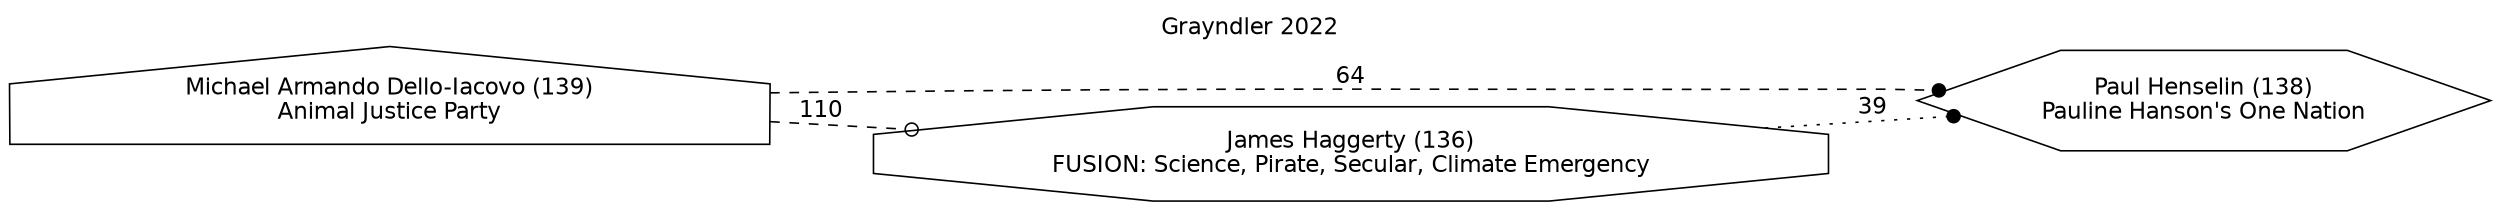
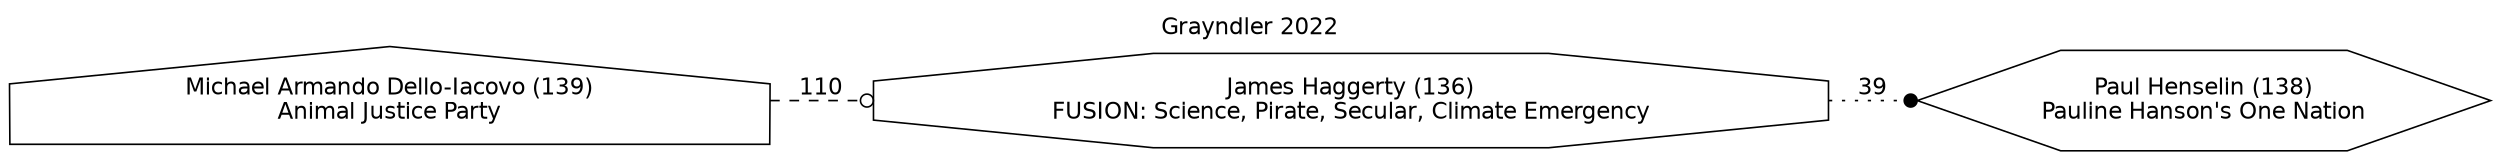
edge "Michael Armando Dello-Iacovo (139) Animal Justice Party" -> "Paul Henselin (138) Pauline Hanson's One Nation": removed, label "64"
